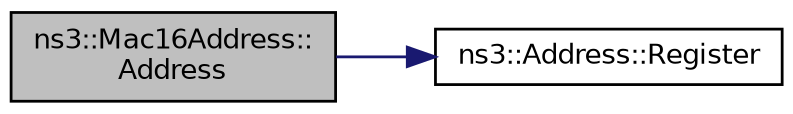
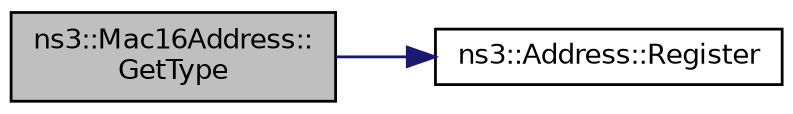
node "ns3::Mac16Address:: Address": label "ns3::Mac16Address:: Address" -> "ns3::Mac16Address:: GetType"
